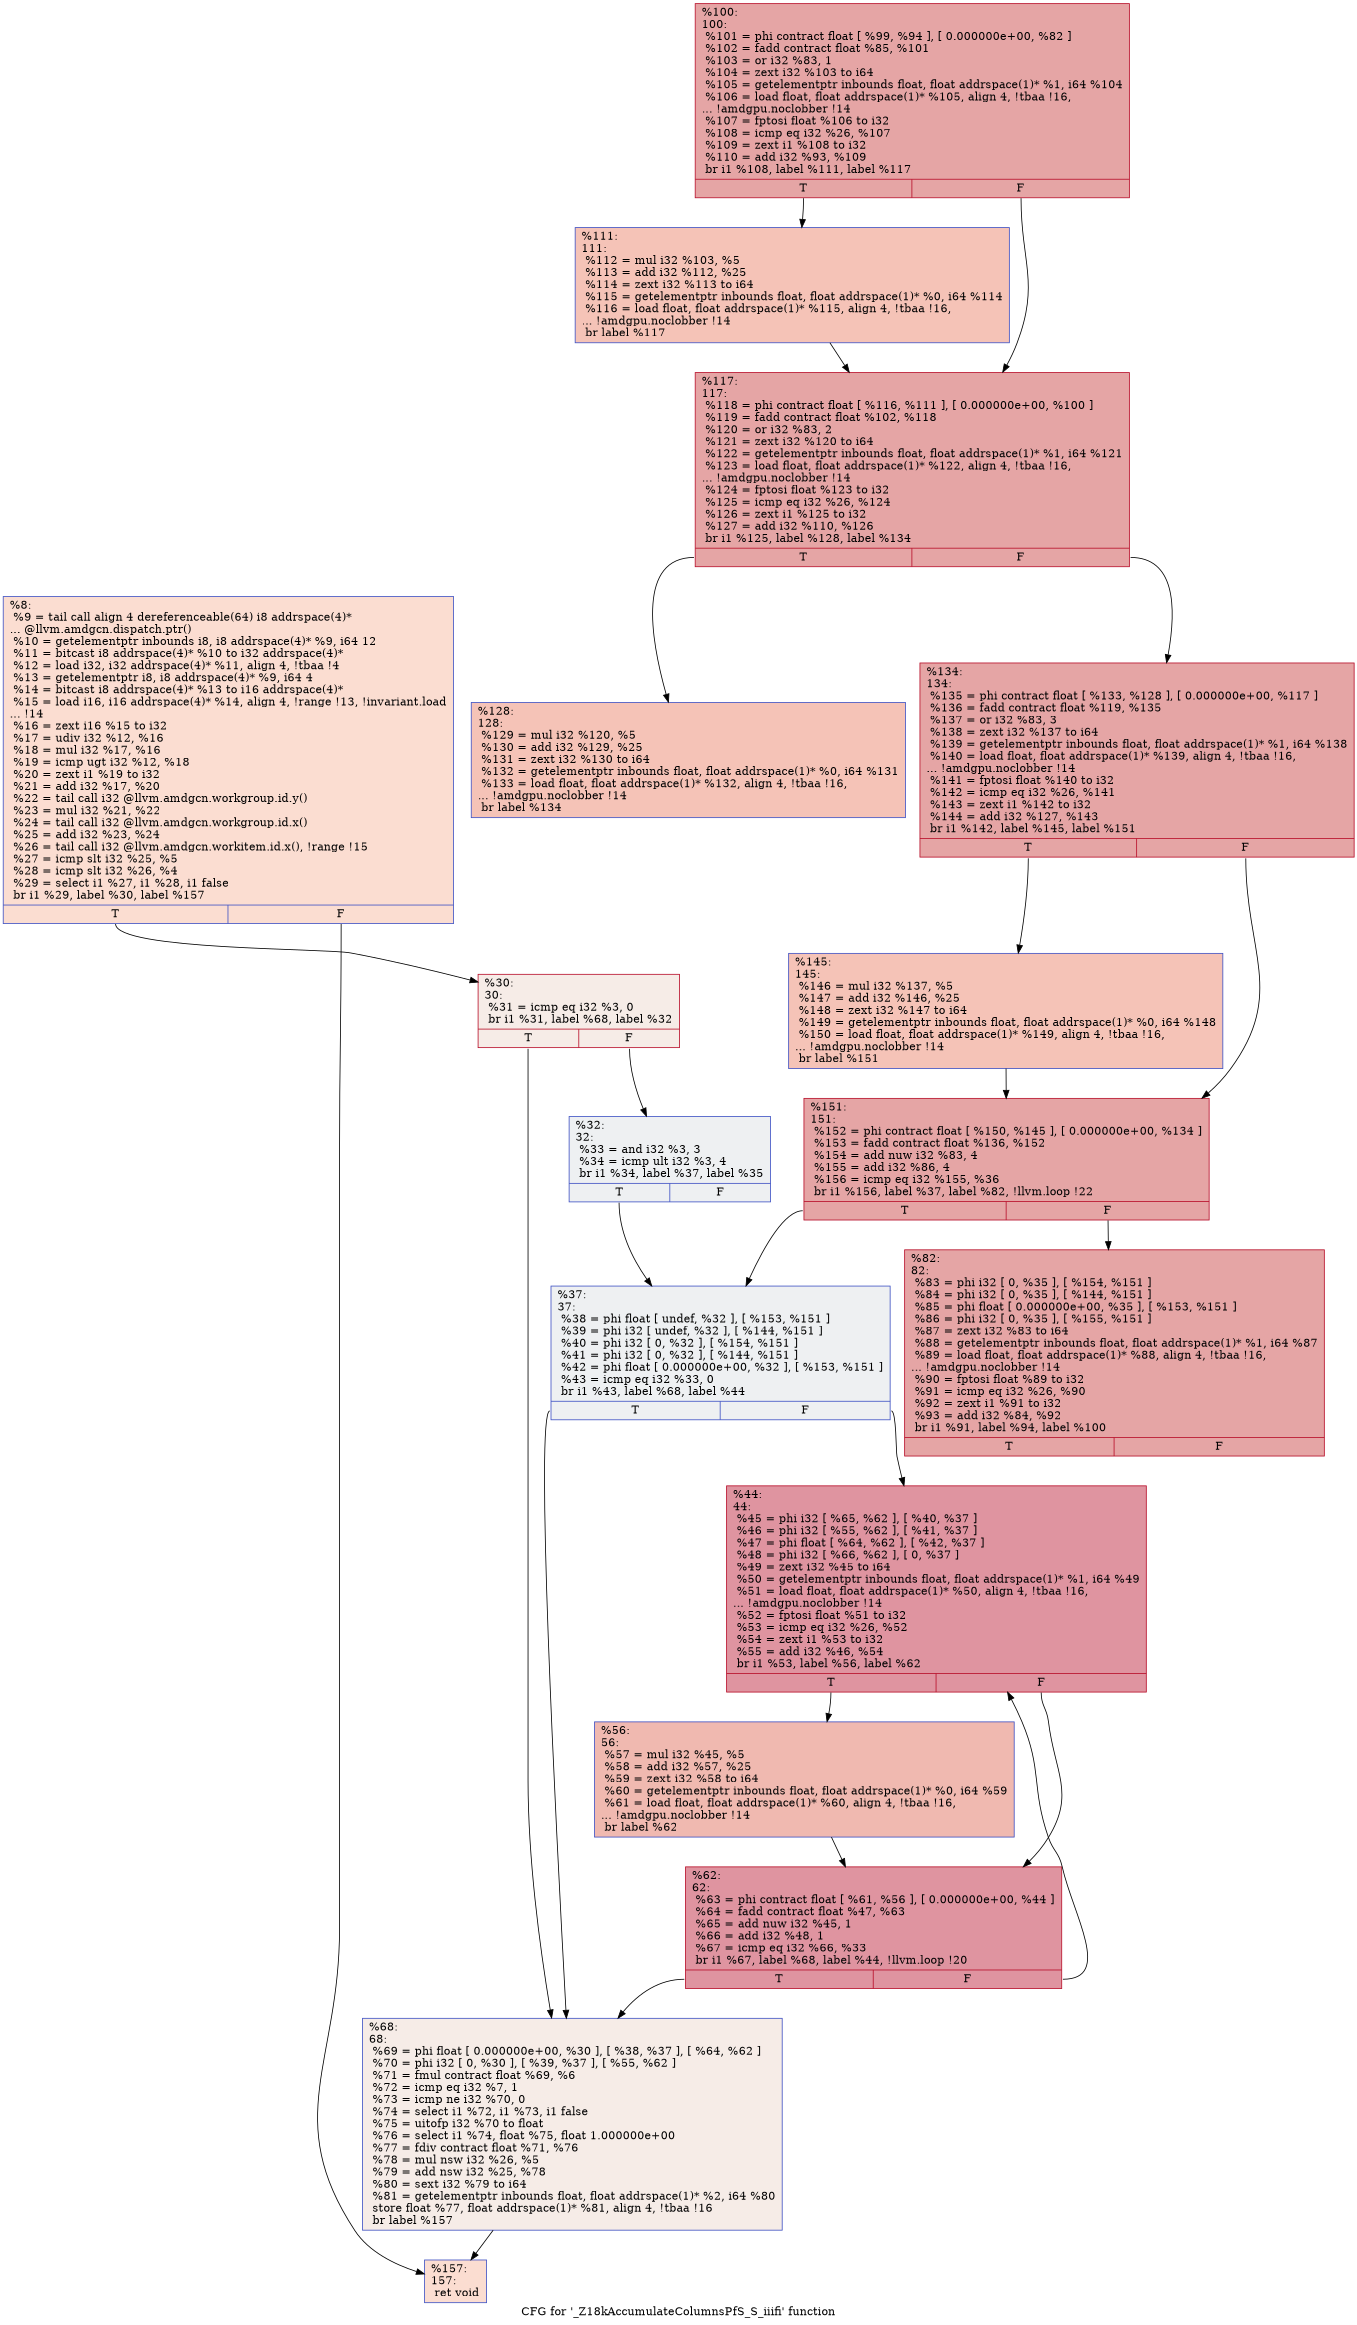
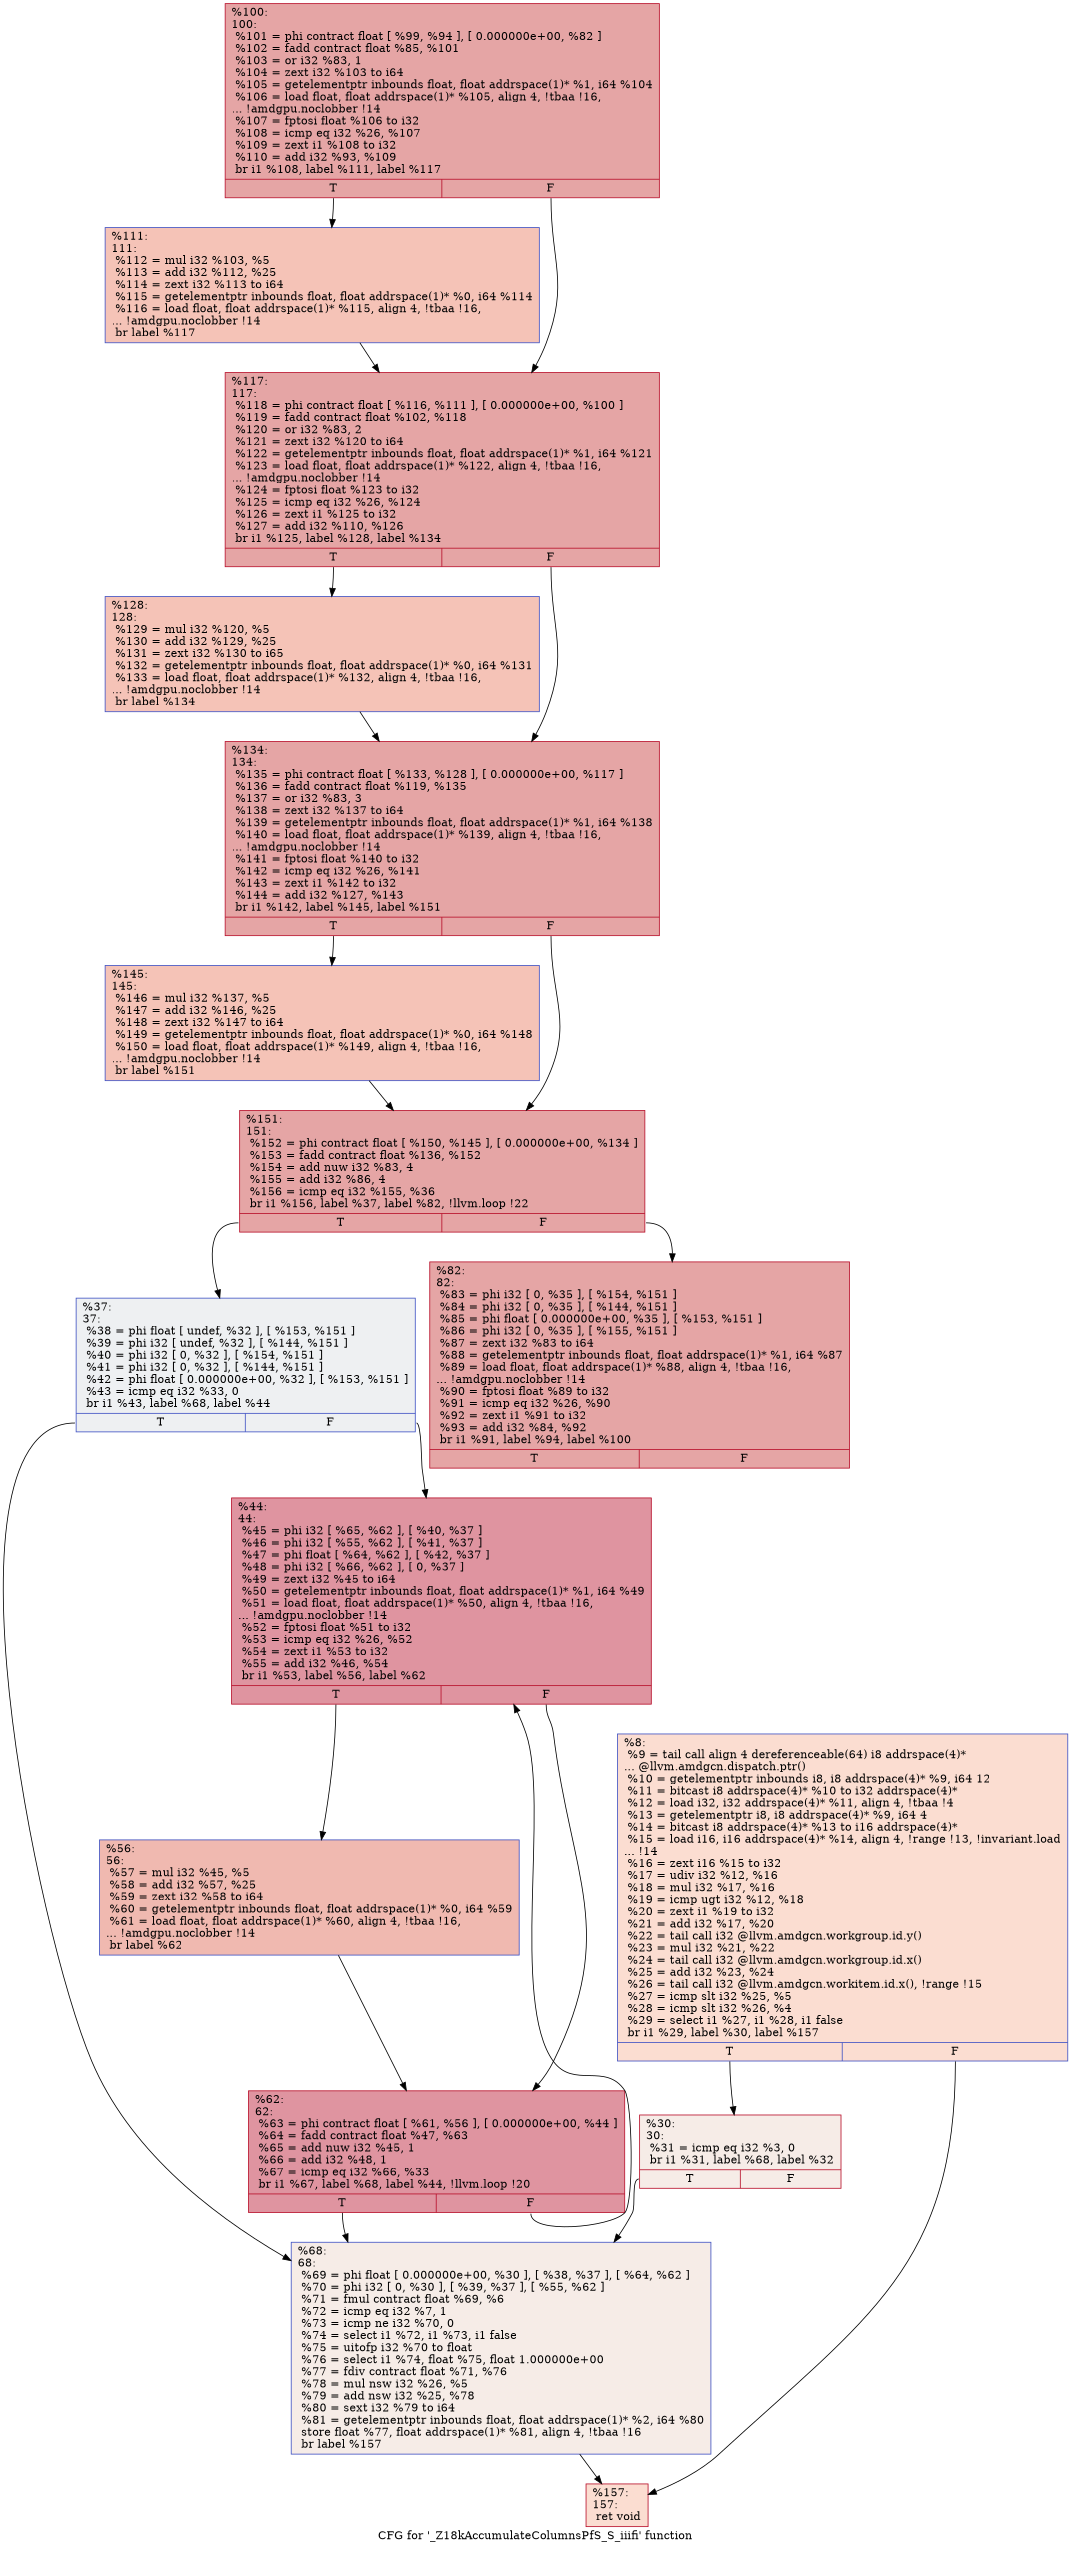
edge "%128:" -> "%134:": added
node "%128:": text "%131 = zext i32 %130 to i64" -> "%131 = zext i32 %130 to i65"
node "%32:": removed
node "%157:": color #3d50c3ff -> #b70d28ff
